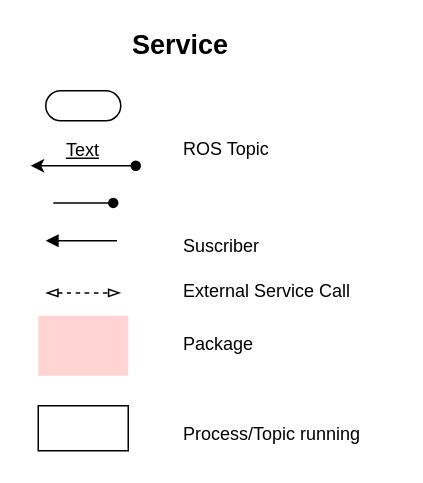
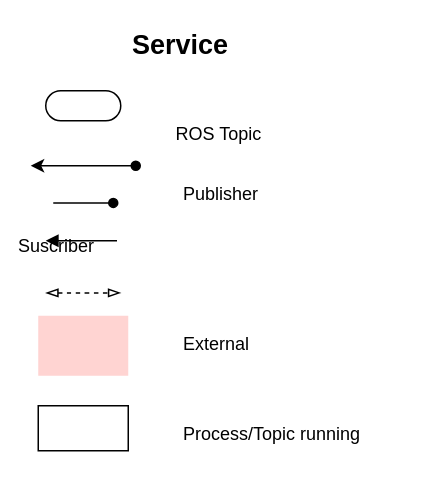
node "Text": removed
node "ROS Topic": moved (241, 151) -> (233, 136)
node "Publisher": added
node "Suscriber": moved (241, 248) -> (76, 248)
node "External Service Call": removed
node "Package": label "Package" -> "External"
